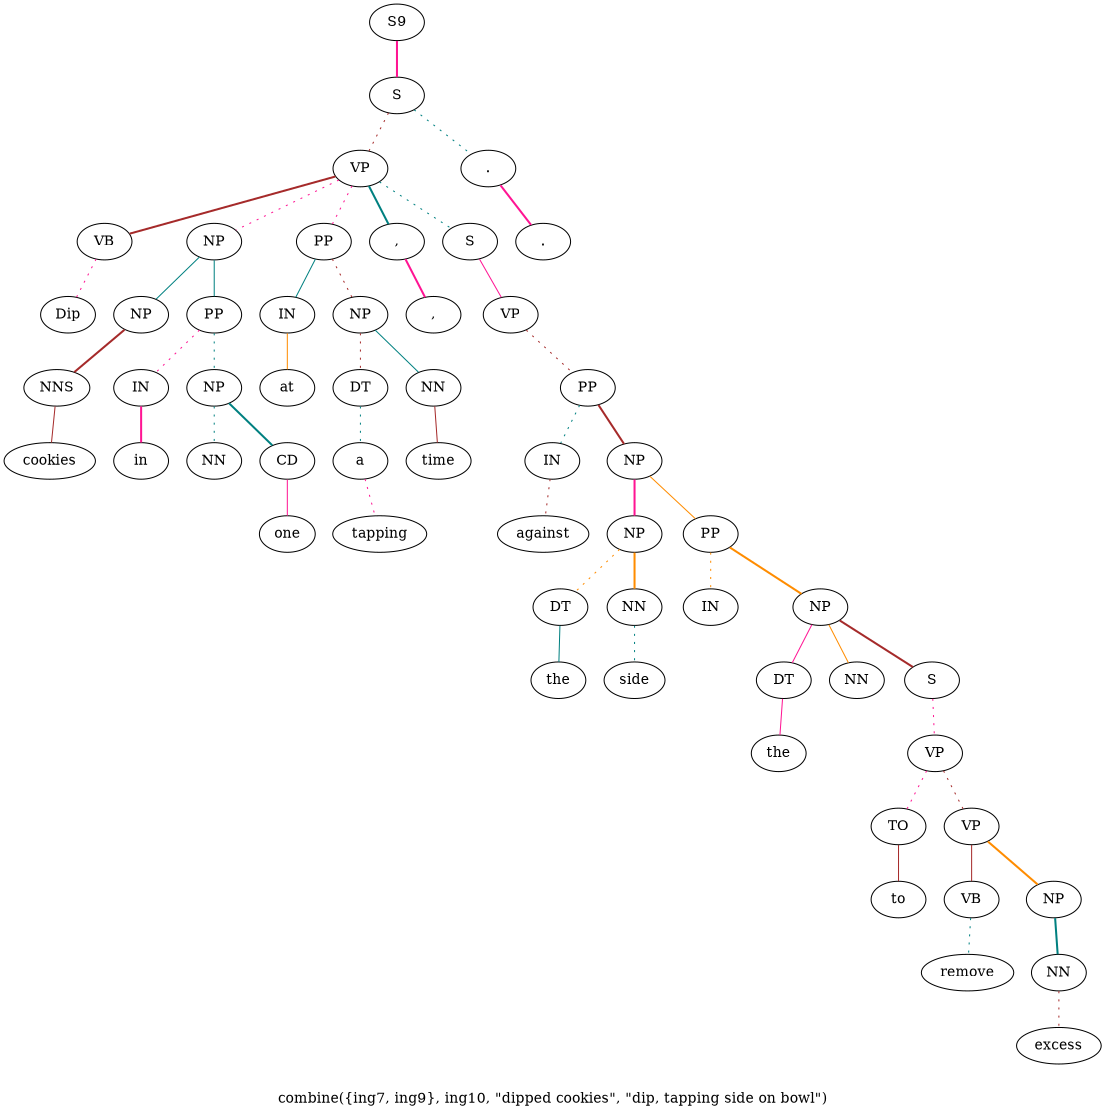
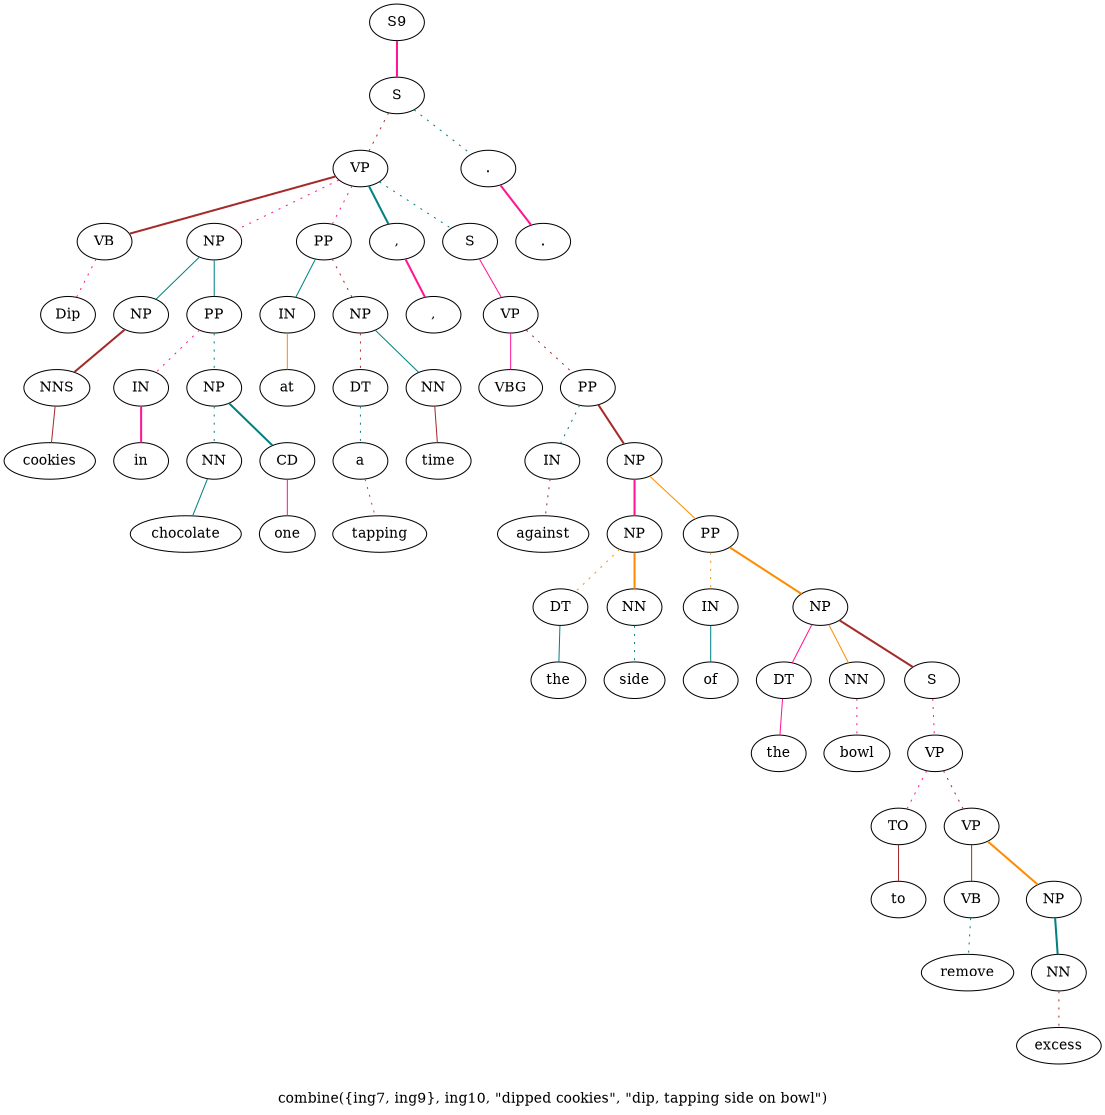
node "VBG": added
node "chocolate": added
node "of": added
node "bowl": added
